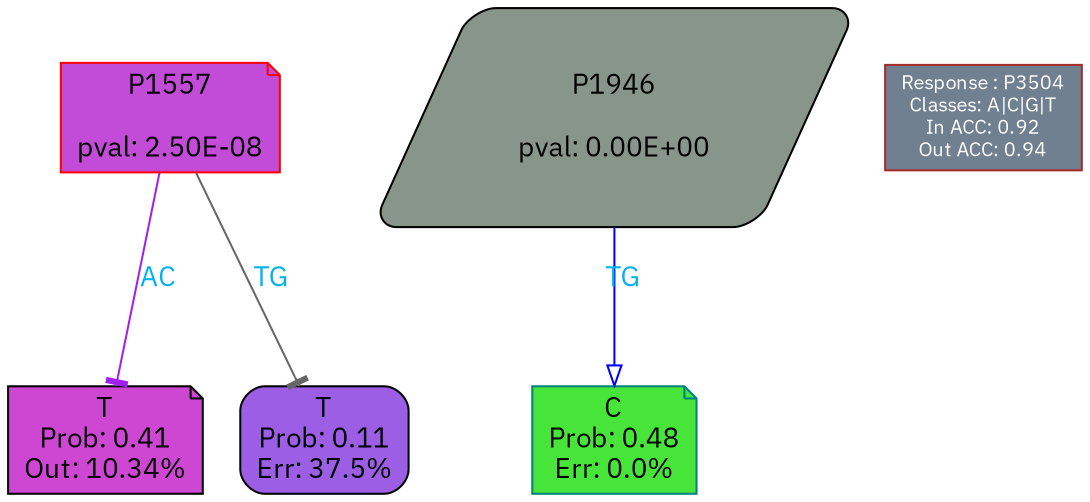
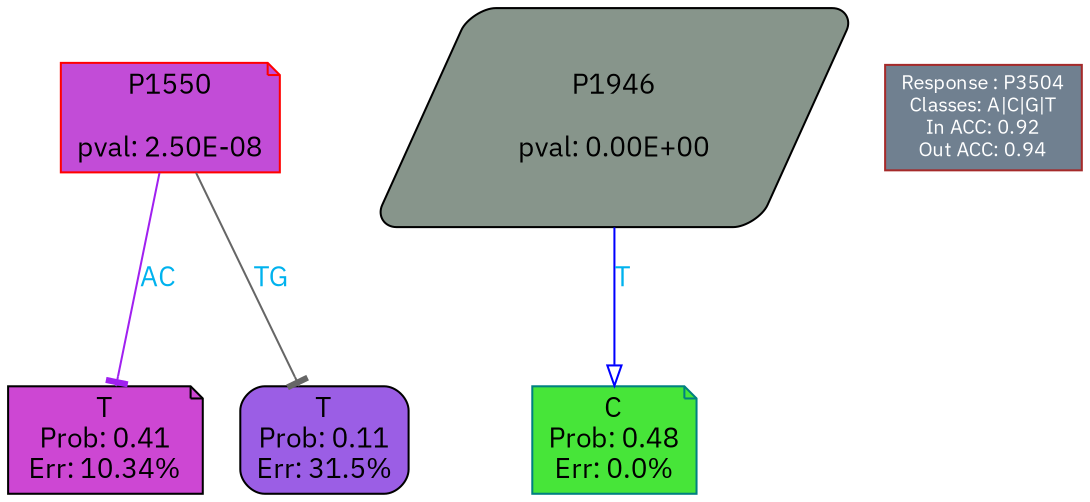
node "P1557 pval: 2.50E-08": label "P1557 pval: 2.50E-08" -> "P1550 pval: 2.50E-08"
edge "P1946 pval: 0.00E+00" -> "C Prob: 0.48 Err: 0.0%": label "TG" -> "T"
node "T Prob: 0.41 Out: 10.34%": label "T Prob: 0.41 Out: 10.34%" -> "T Prob: 0.41 Err: 10.34%"
node "T Prob: 0.11 Err: 37.5%": label "T Prob: 0.11 Err: 37.5%" -> "T Prob: 0.11 Err: 31.5%"
